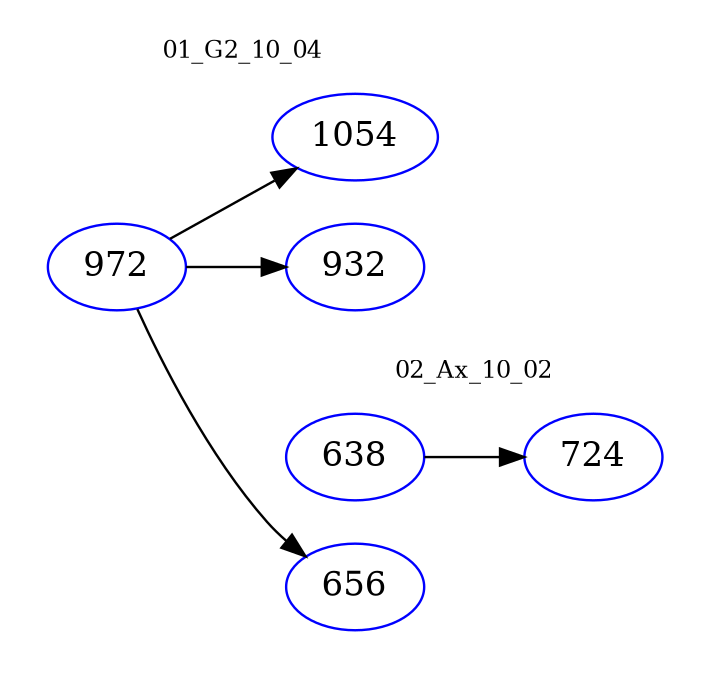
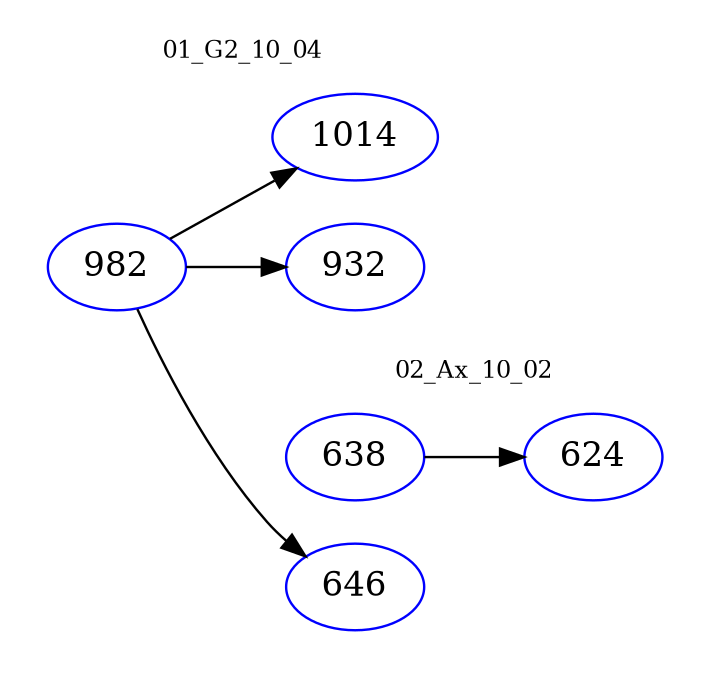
node "1054": label "1054" -> "1014"
node "972": label "972" -> "982"
node "724": label "724" -> "624"
node "656": label "656" -> "646"
